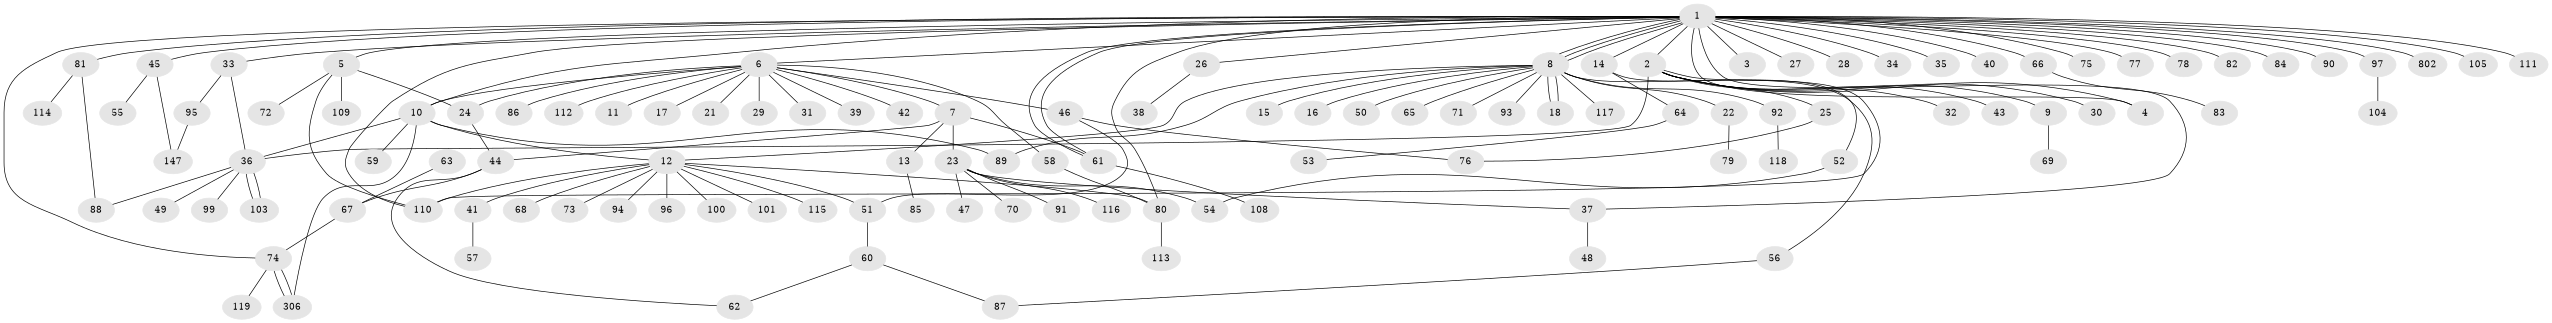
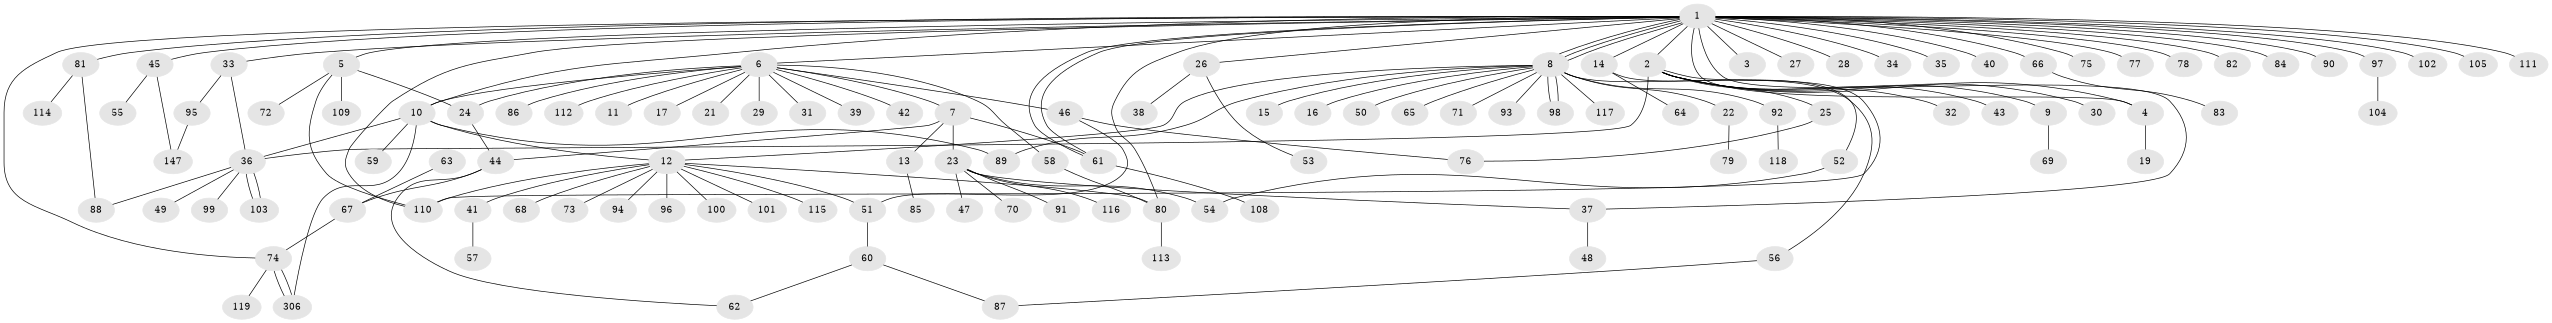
node "802": label "802" -> "102"
node "18": label "18" -> "98"
edge "64" -- "53": now "26" -- "53"
node "19": added
